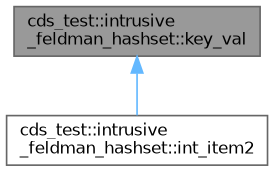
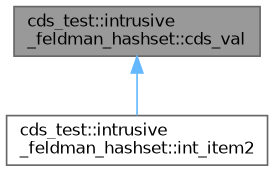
node "cds_test::intrusive _feldman_hashset::key_val": label "cds_test::intrusive _feldman_hashset::key_val" -> "cds_test::intrusive _feldman_hashset::cds_val"
